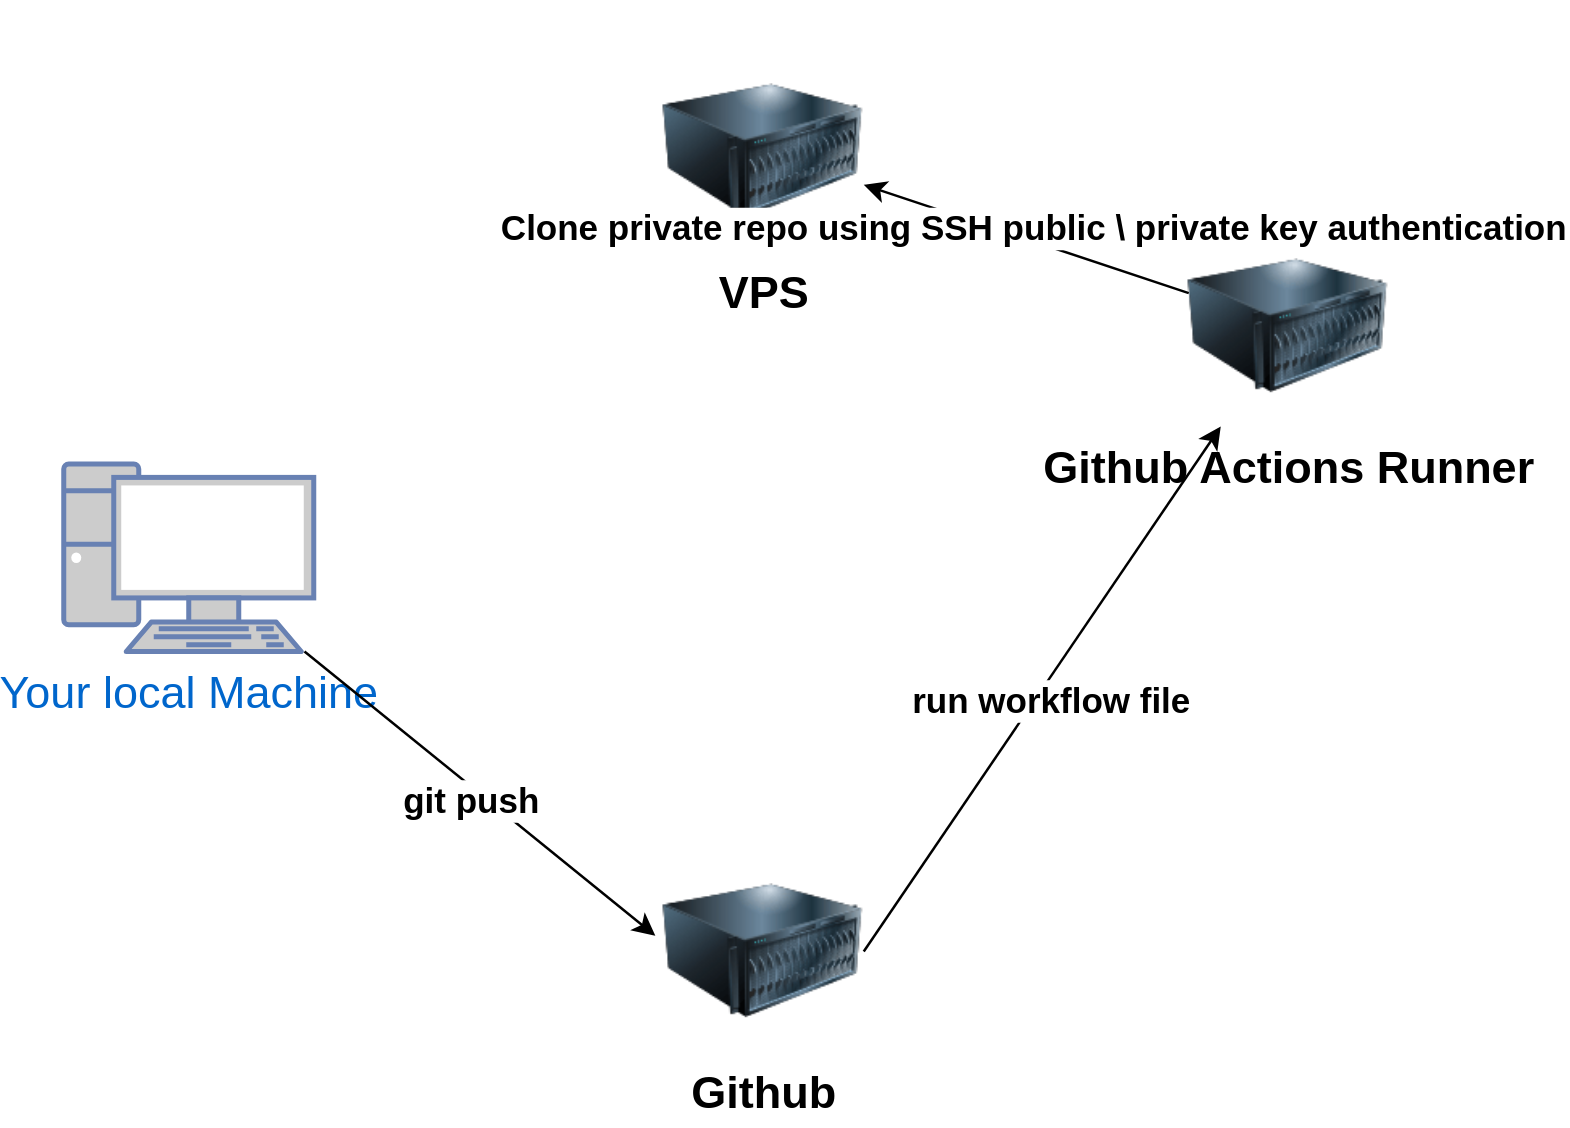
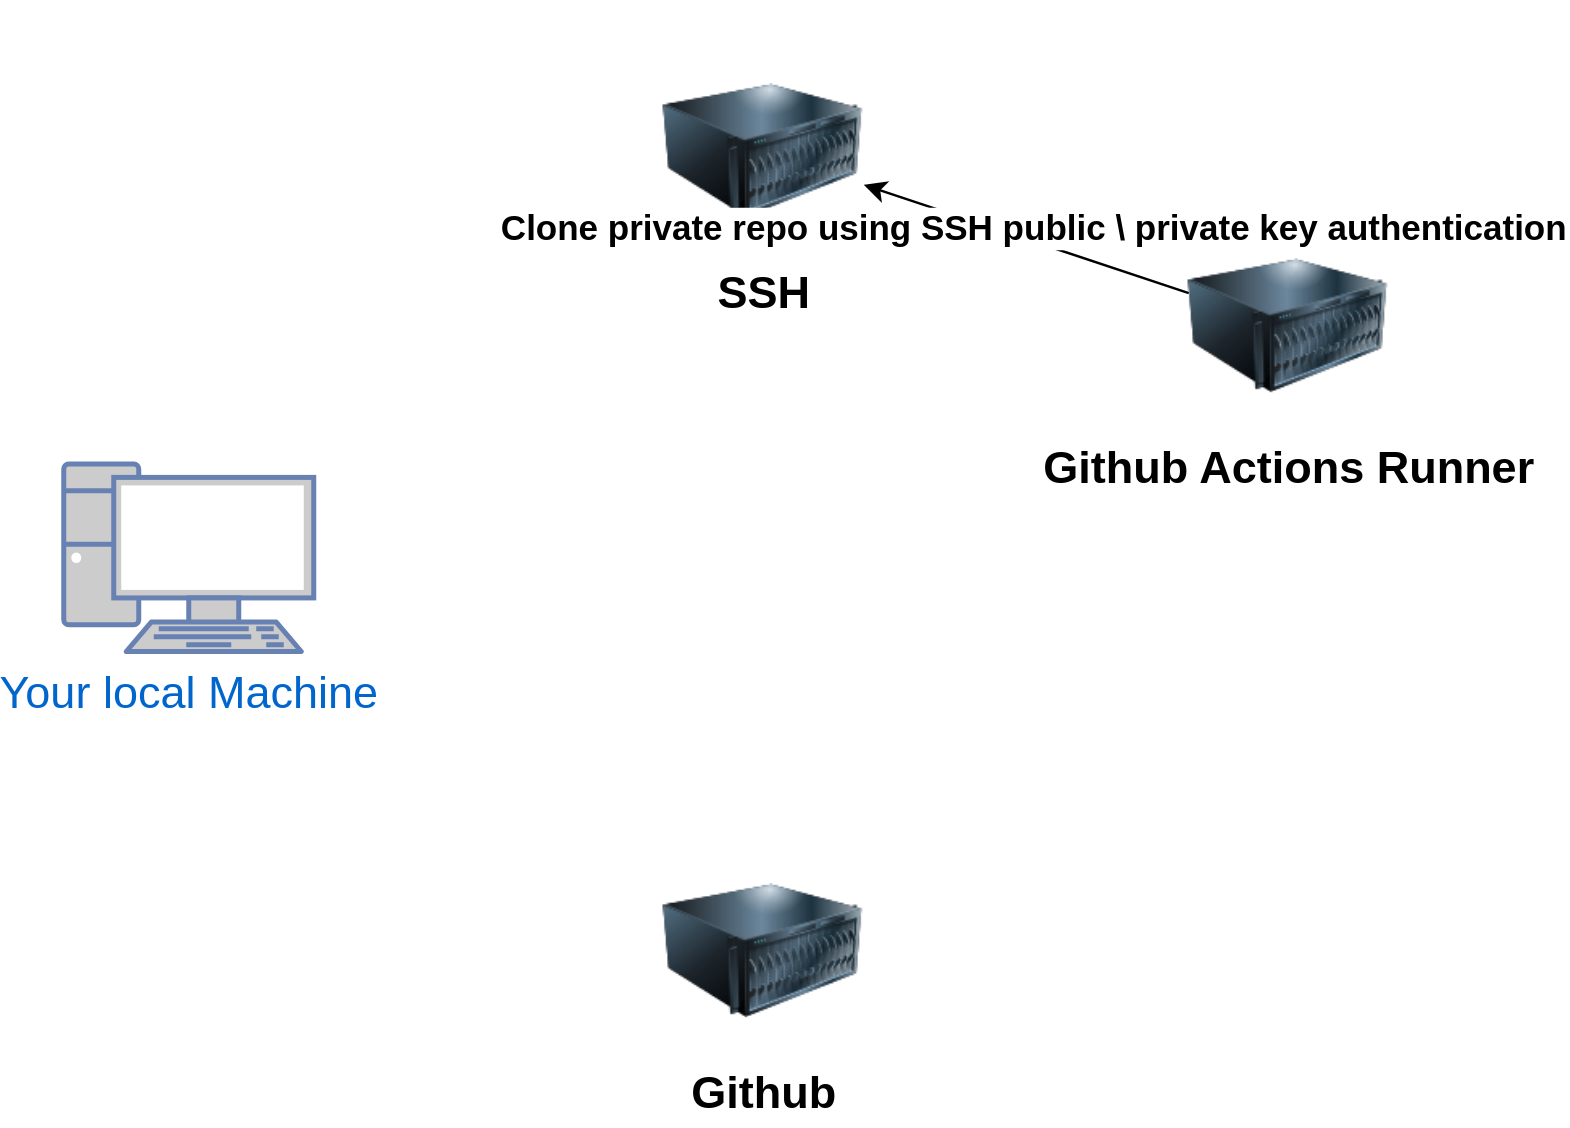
node "VPS": label "VPS" -> "SSH"
edge "Github" -> "Github Actions Runner": removed, label "run workflow file"
edge "Your local Machine" -> "Github": removed, label "git push"
